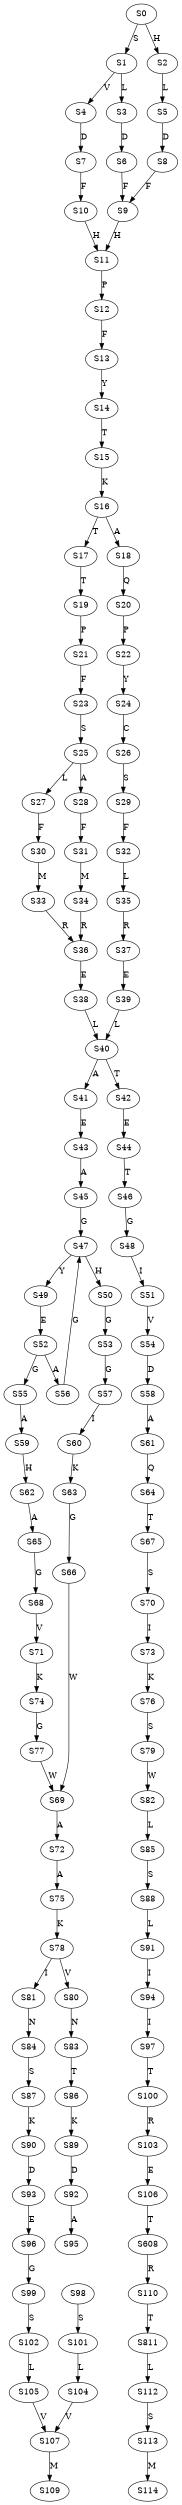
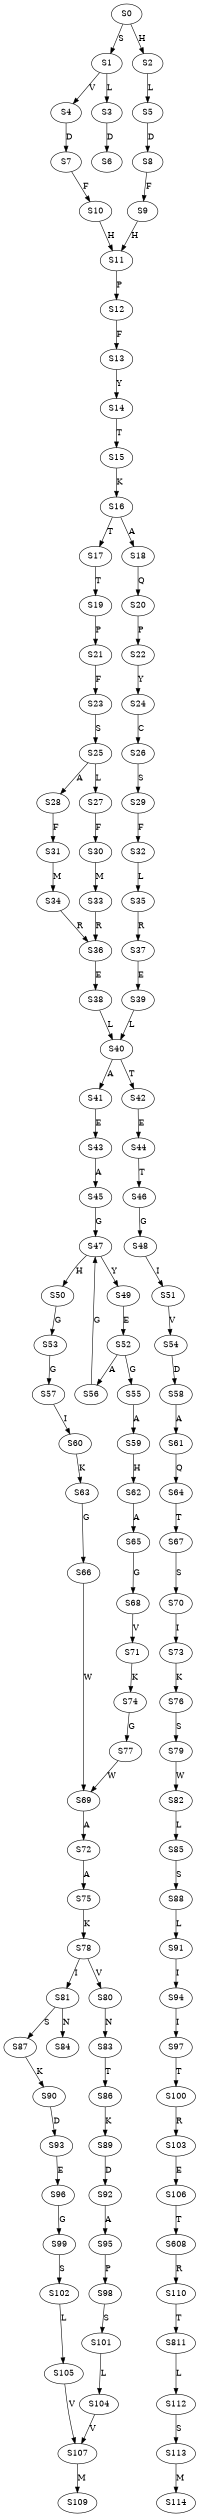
edge "S6" -> "S9": removed, label "F"
edge "S84" -> "S87": now "S81" -> "S87"
edge "S95" -> "S98": added, label "P"
